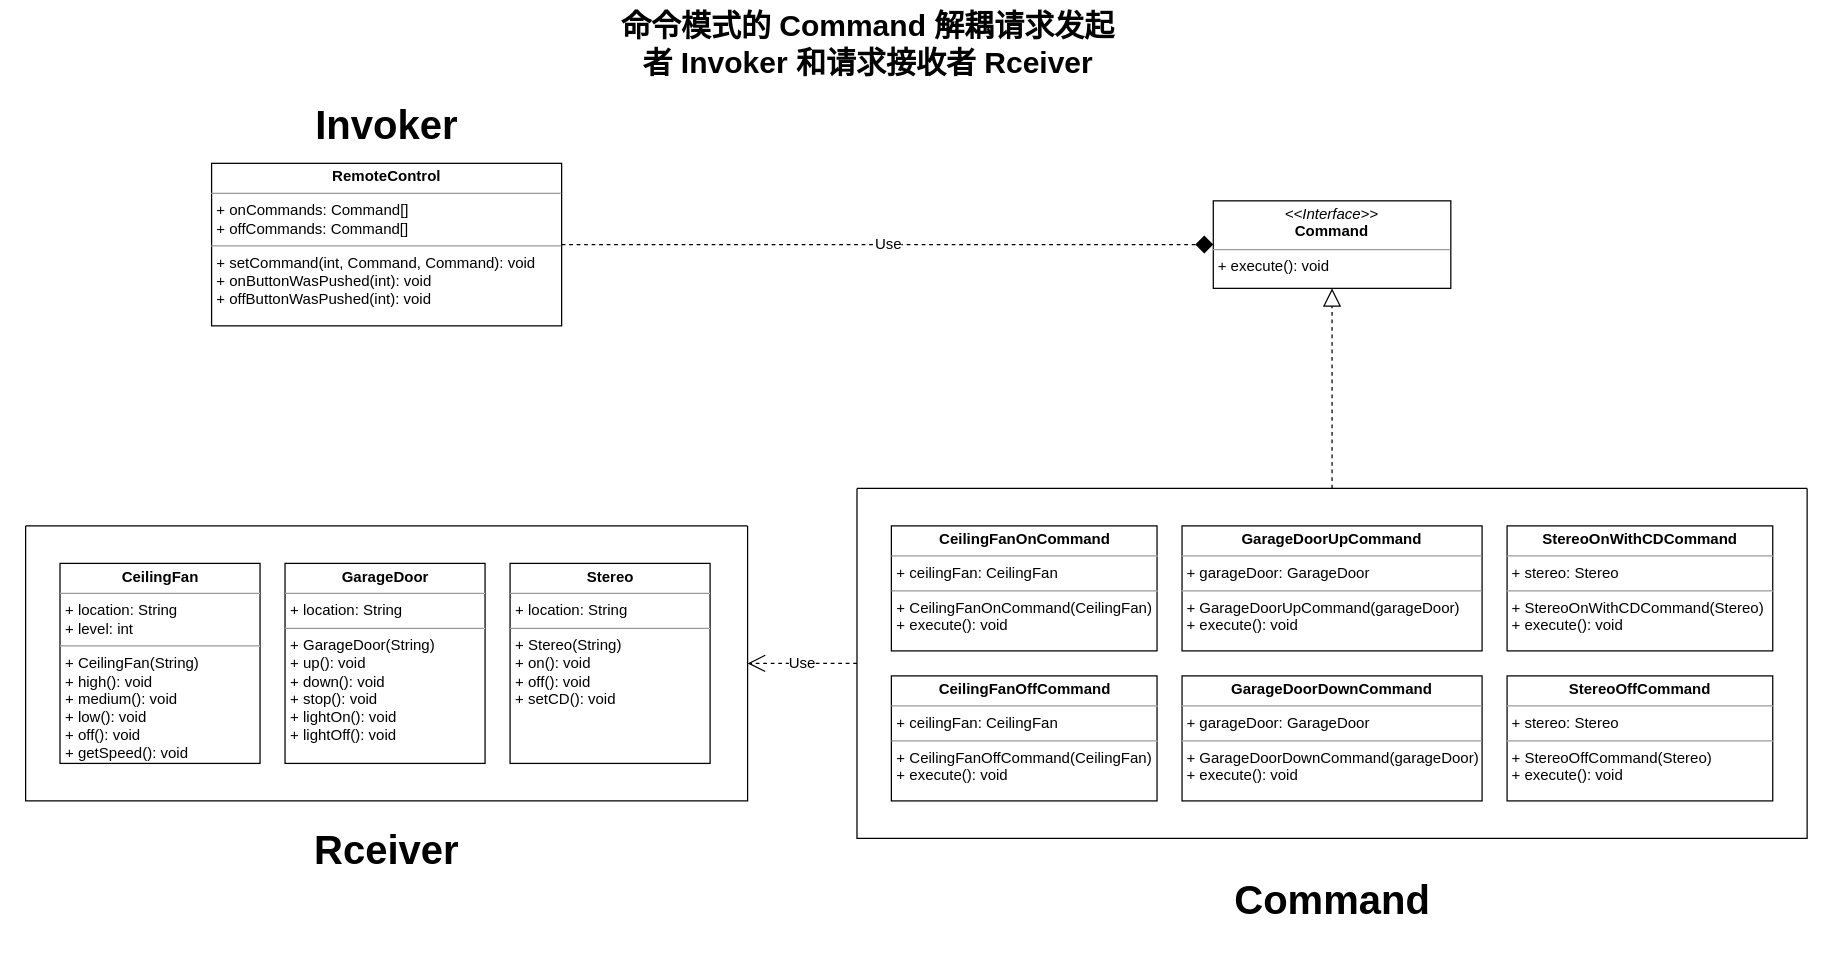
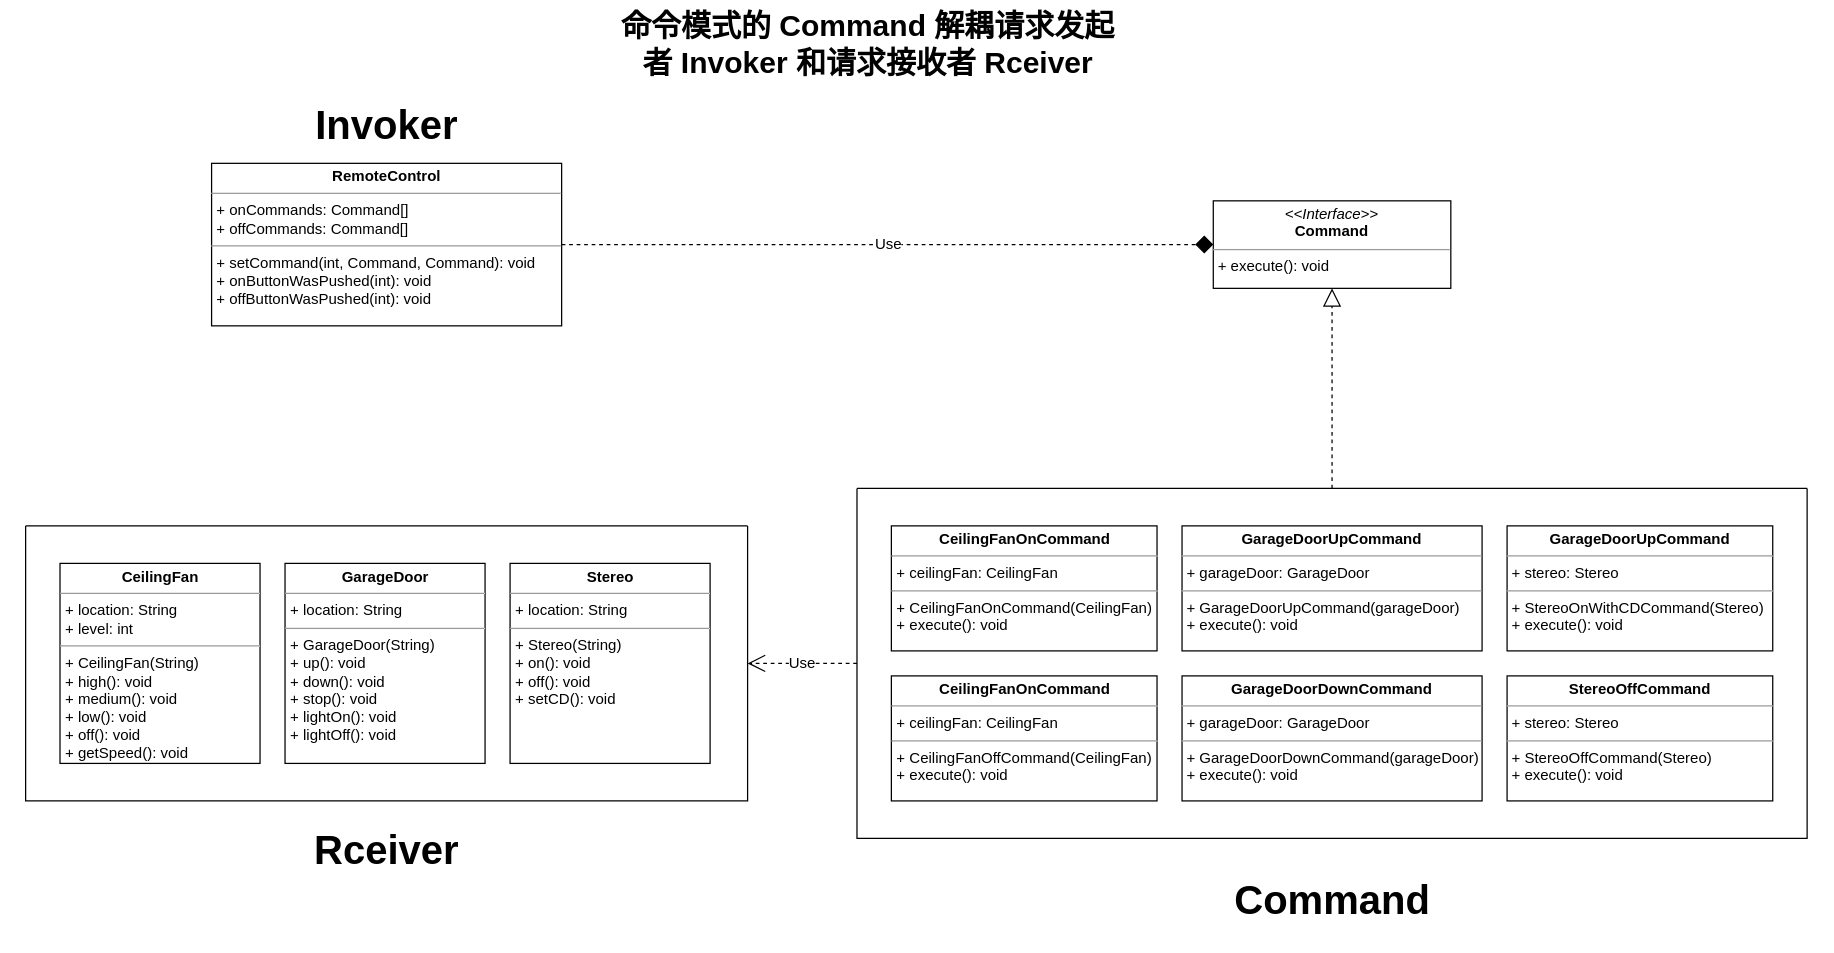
node "StereoOnWithCDCommand + stereo: Stereo + StereoOnWithCDCommand(Stereo) + execute(): void": label "StereoOnWithCDCommand + stereo: Stereo + StereoOnWithCDCommand(Stereo) + execute(): void" -> "GarageDoorUpCommand + stereo: Stereo + StereoOnWithCDCommand(Stereo) + execute(): void"
node "CeilingFanOffCommand + ceilingFan: CeilingFan + CeilingFanOffCommand(CeilingFan) + execute(): void": label "CeilingFanOffCommand + ceilingFan: CeilingFan + CeilingFanOffCommand(CeilingFan) + execute(): void" -> "CeilingFanOnCommand + ceilingFan: CeilingFan + CeilingFanOffCommand(CeilingFan) + execute(): void"
